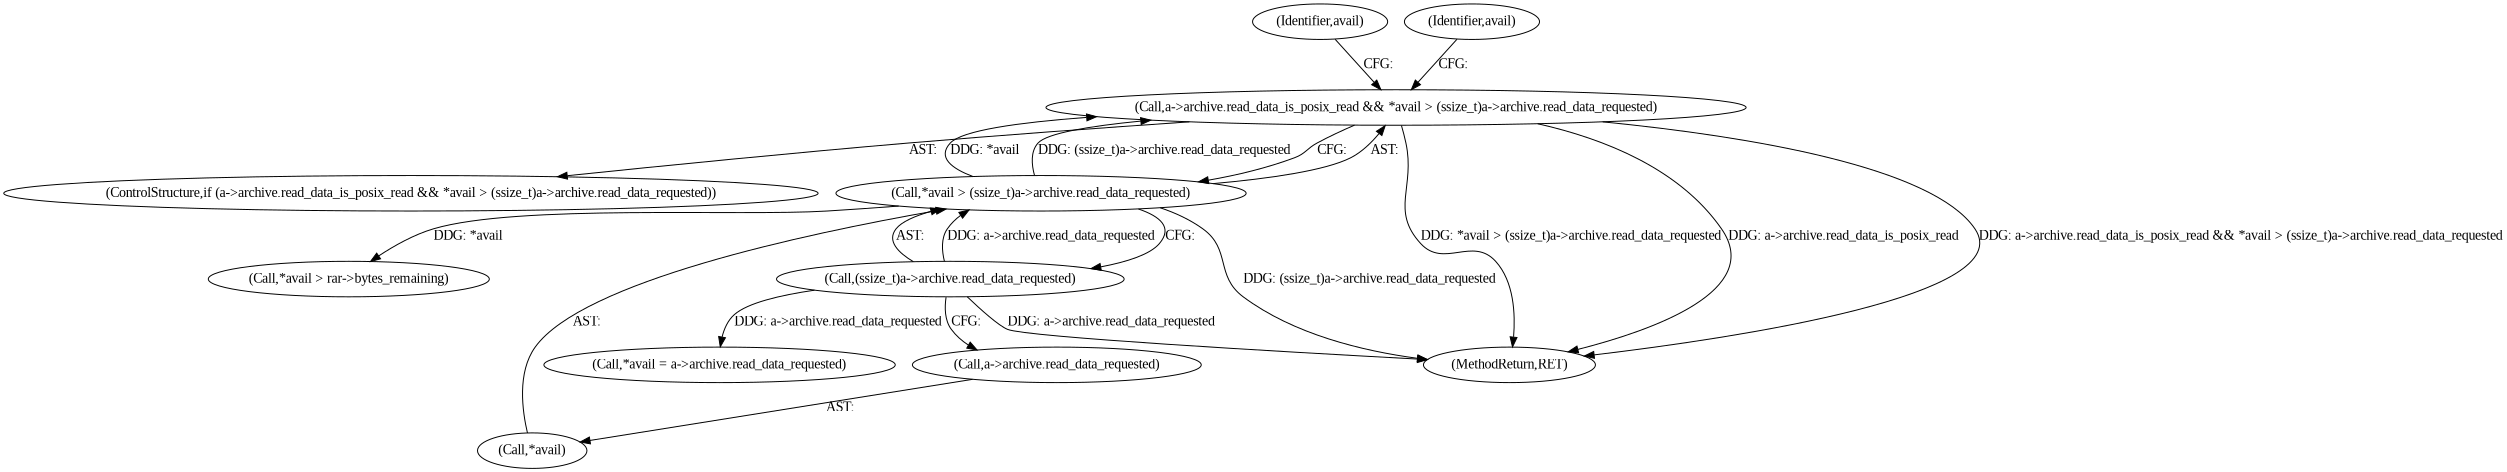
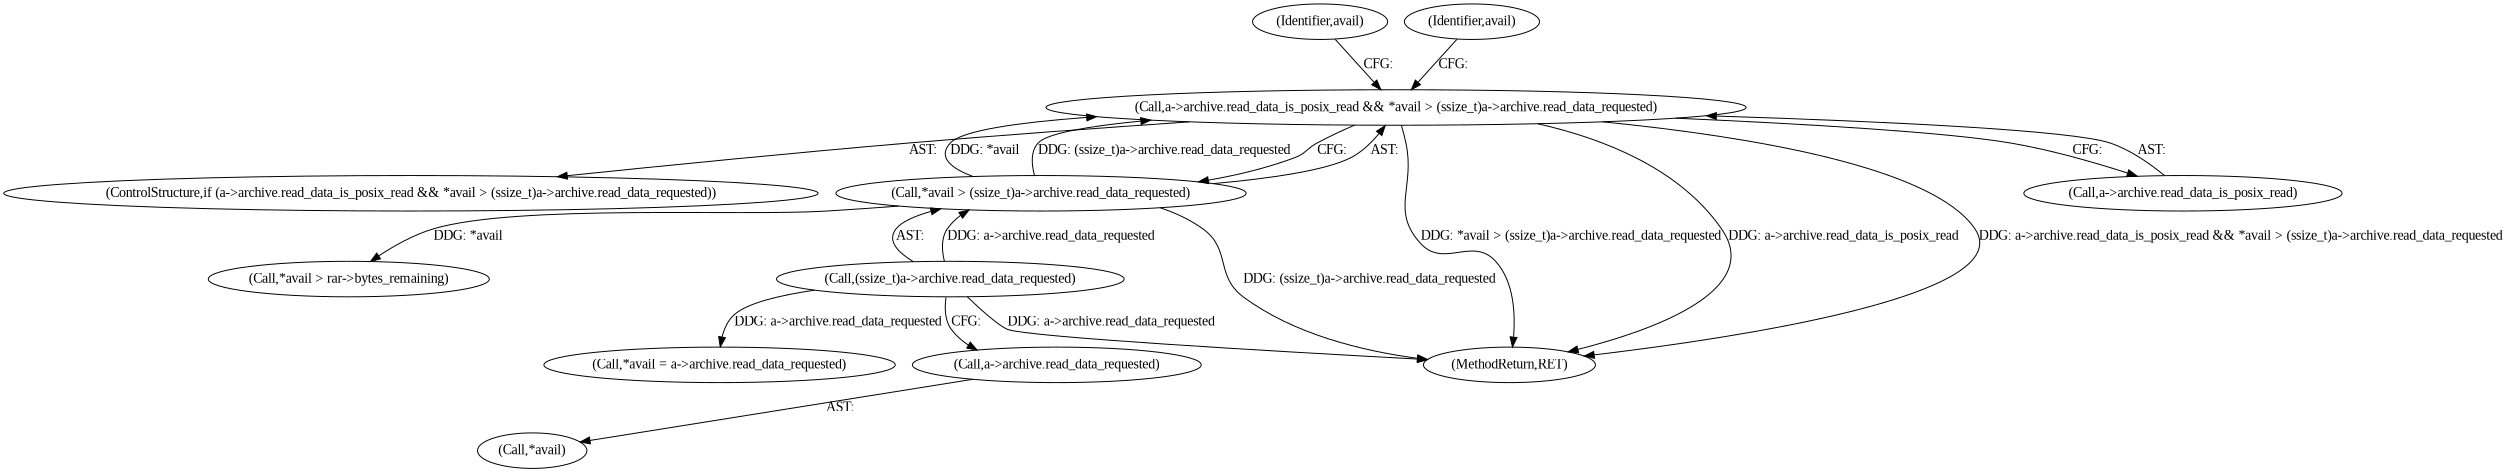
node "(Call,a->archive.read_data_is_posix_read)": added
edge "(Call,*avail > (ssize_t)a->archive.read_data_requested)" -> "(Call,(ssize_t)a->archive.read_data_requested)": removed, label "CFG:"
edge "(Call,*avail)" -> "(Call,*avail > (ssize_t)a->archive.read_data_requested)": removed, label "AST:"
